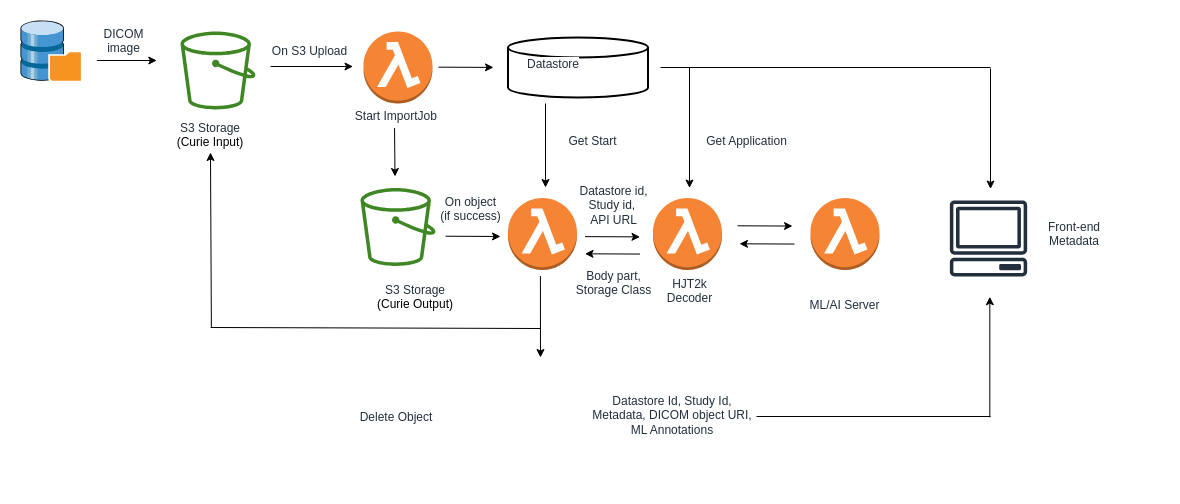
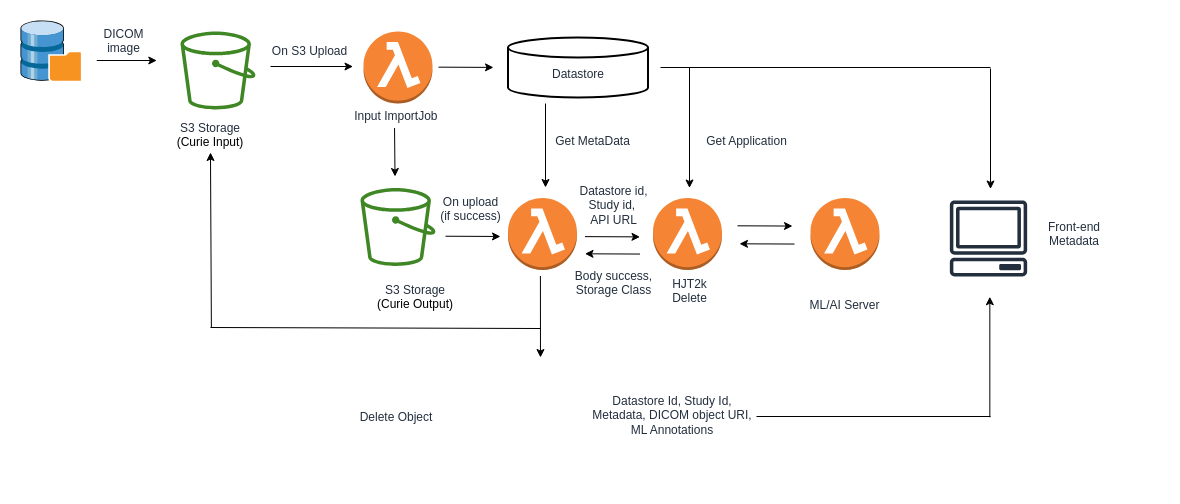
node "Datastore": moved (553, 62) -> (578, 72)
node "Start ImportJob": label "Start ImportJob" -> "Input ImportJob"
node "Get Start": label "Get Start" -> "Get MetaData"
node "On object (if success)": label "On object (if success)" -> "On upload (if success)"
node "Body part, Storage Class": label "Body part, Storage Class" -> "Body success, Storage Class"
node "HJT2k Decoder": label "HJT2k Decoder" -> "HJT2k Delete"
